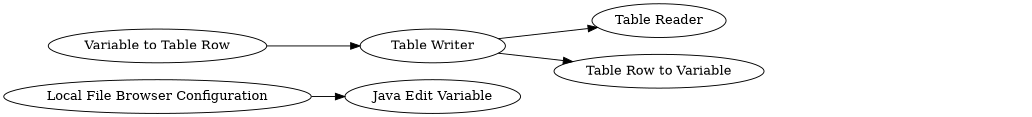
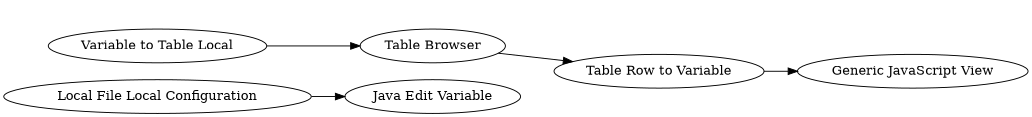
node "Table Reader": removed
node "Variable to Table Row": label "Variable to Table Row" -> "Variable to Table Local"
node "Table Writer": label "Table Writer" -> "Table Browser"
node "Generic JavaScript View": added
node "Local File Browser Configuration": label "Local File Browser Configuration" -> "Local File Local Configuration"
